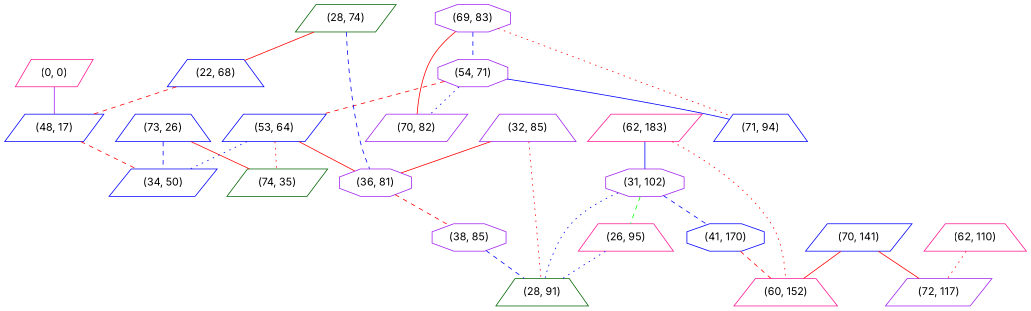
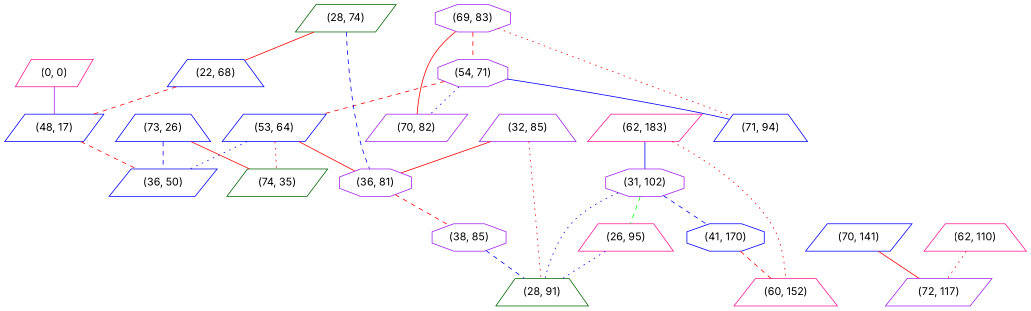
edge "(69, 83)" -- "(54, 71)": color blue -> red
node "(34, 50)": label "(34, 50)" -> "(36, 50)"
edge "(70, 141)" -- "(60, 152)": removed
